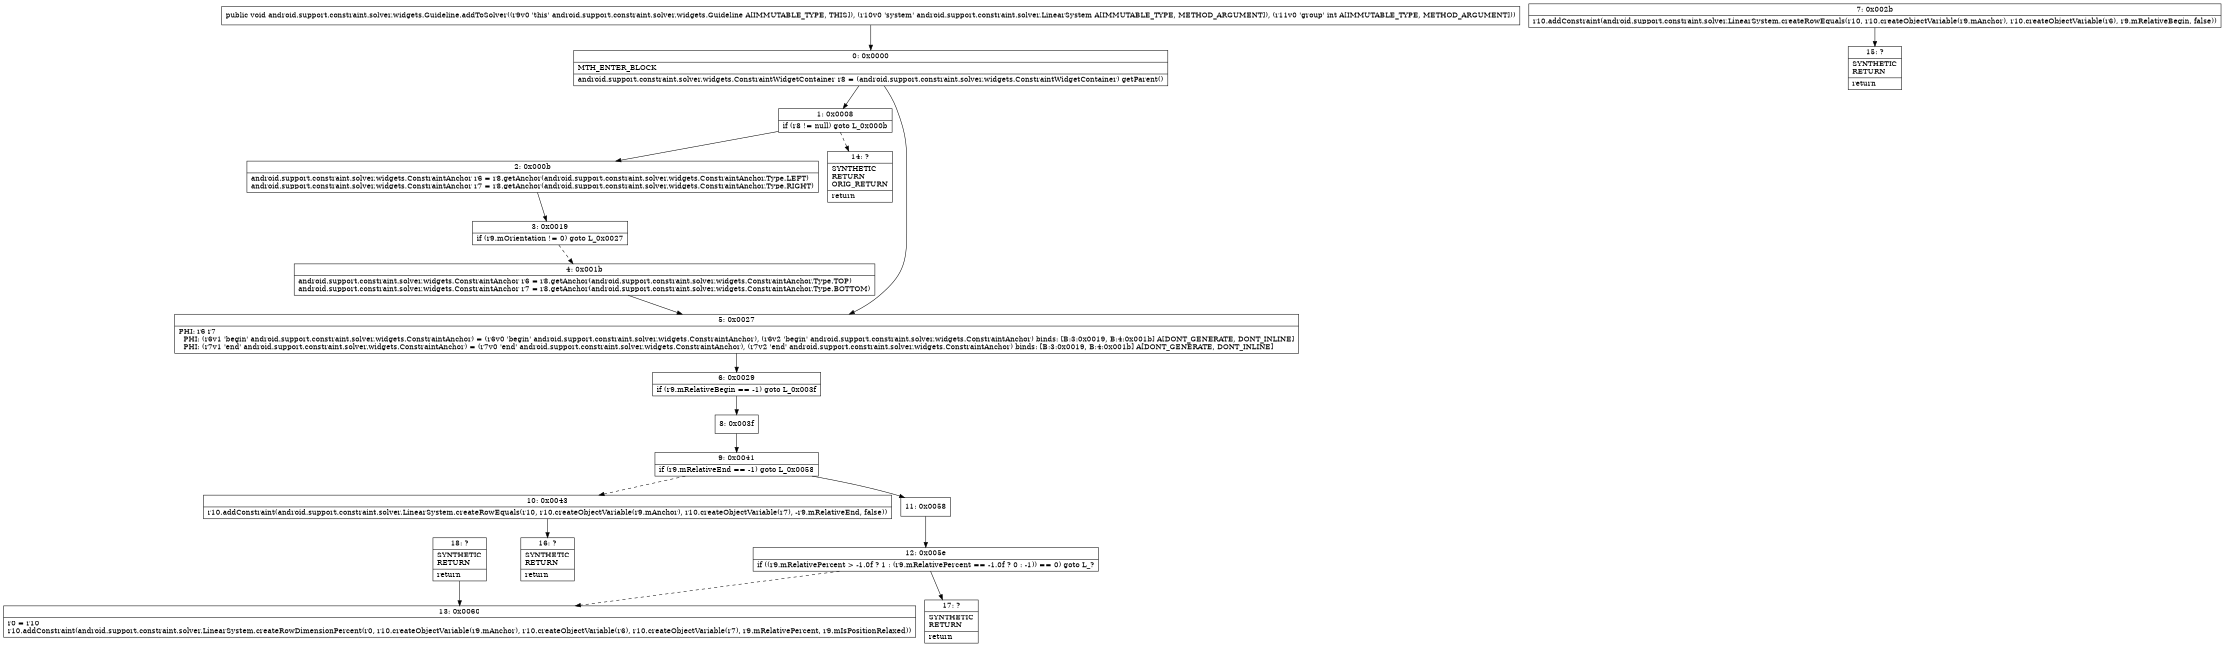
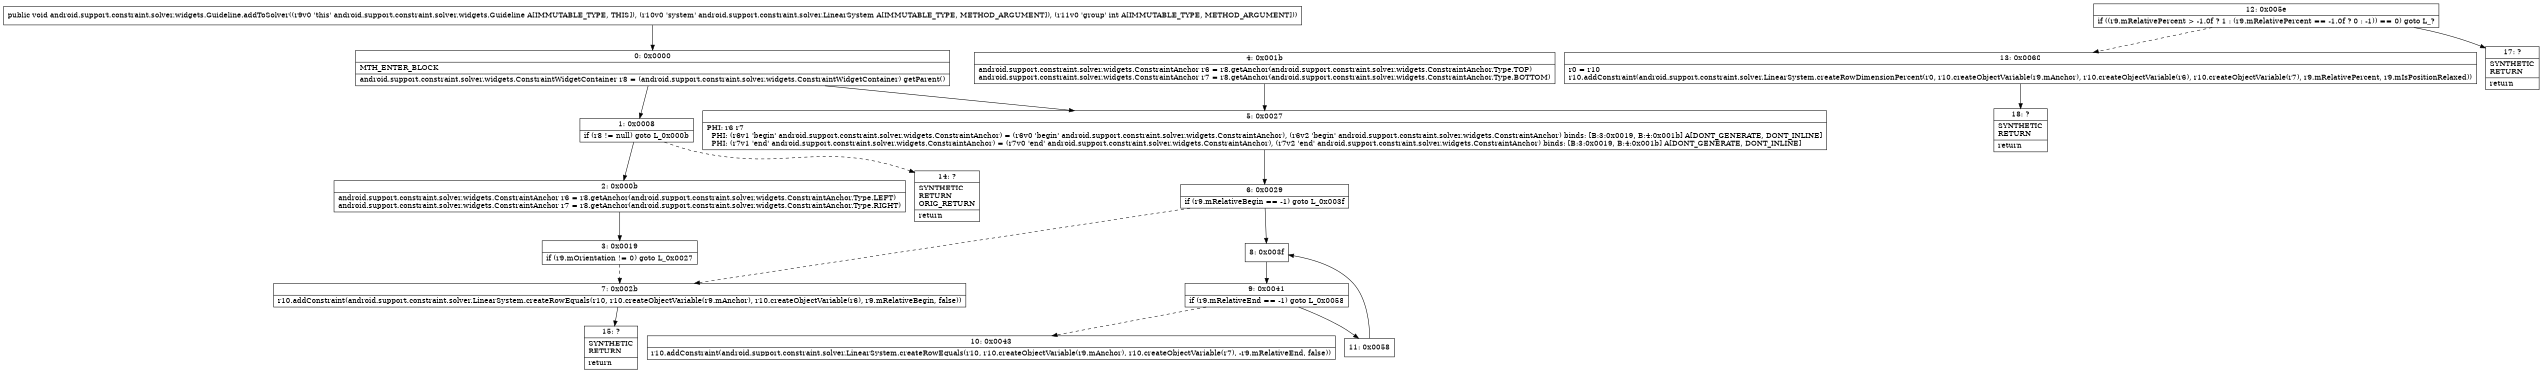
edge "6: 0x0029" -> "7: 0x002b": added
edge "3: 0x0019" -> "4: 0x001b": now "3: 0x0019" -> "7: 0x002b"
edge "11: 0x0058" -> "12: 0x005e": now "11: 0x0058" -> "8: 0x003f"
node "16: ?": removed
edge "18: ?" -> "13: 0x0060": reversed
